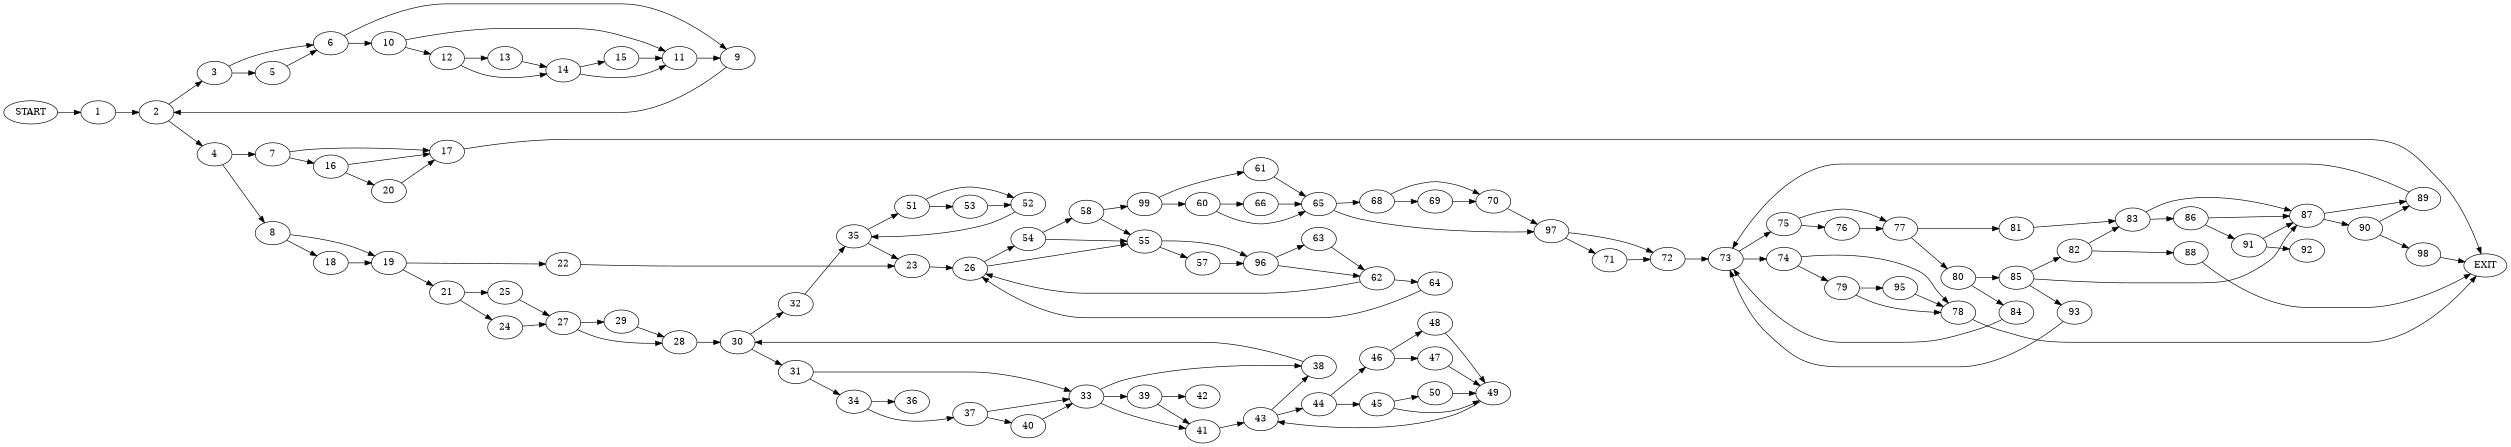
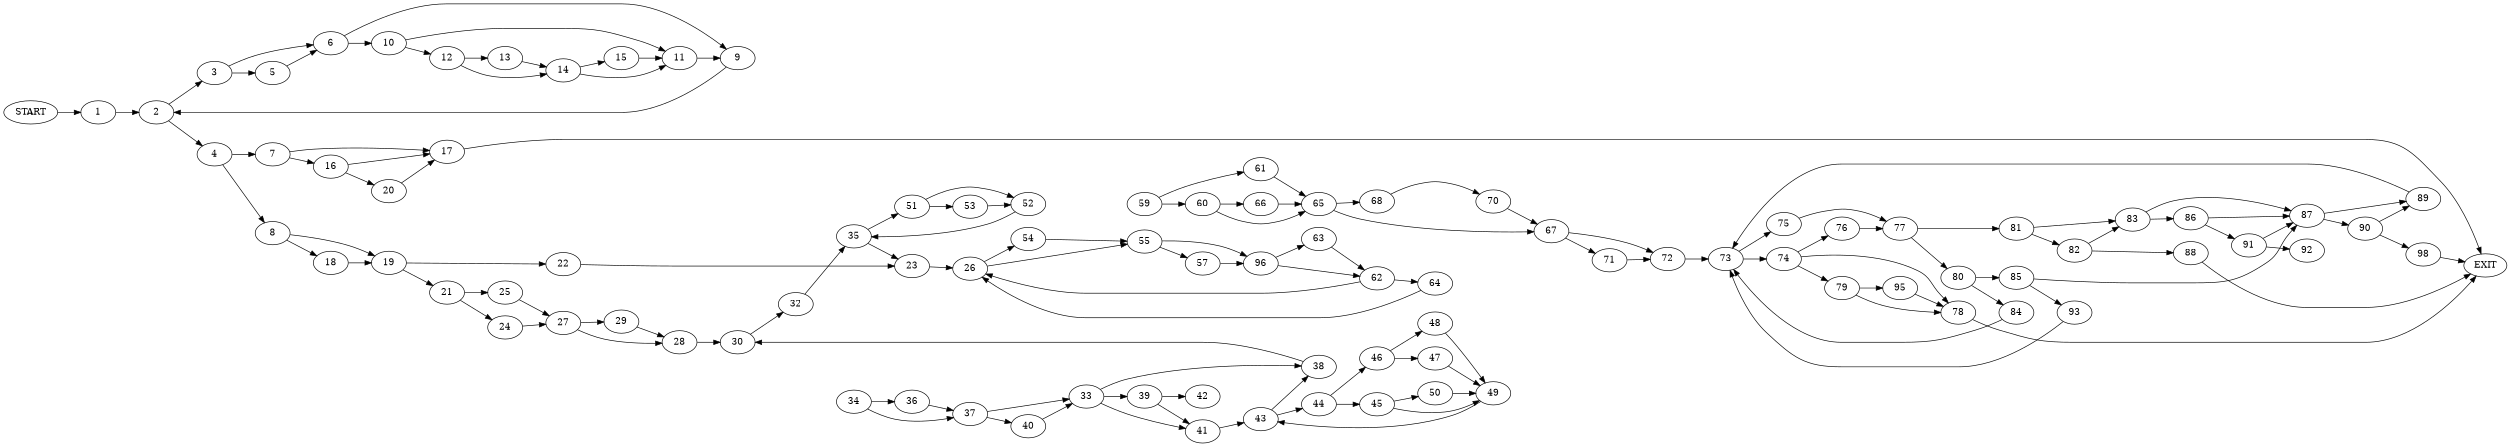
node "69": removed
node "99": label "99" -> "59"
node "58": removed
edge "75" -> "76": now "74" -> "76"
node "97": label "97" -> "67"
edge "85" -> "82": now "81" -> "82"
node "31": removed
edge "36" -> "37": added
